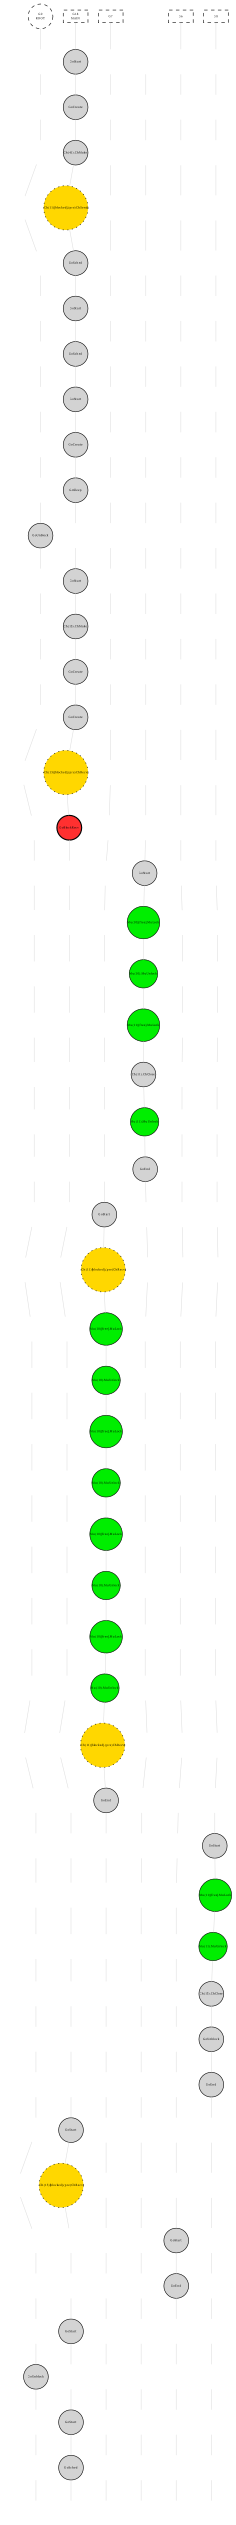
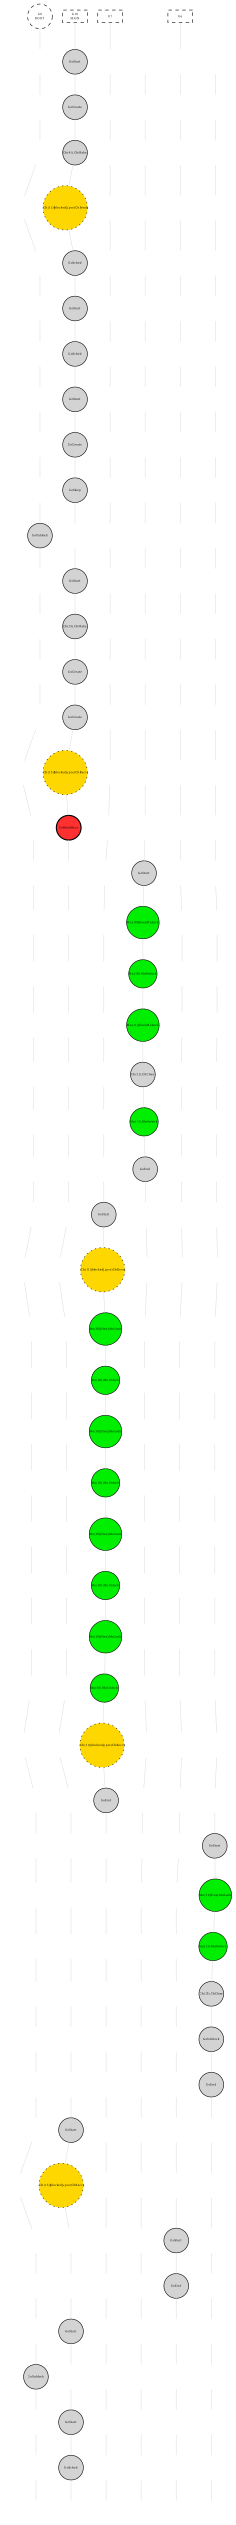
node "G8": removed
